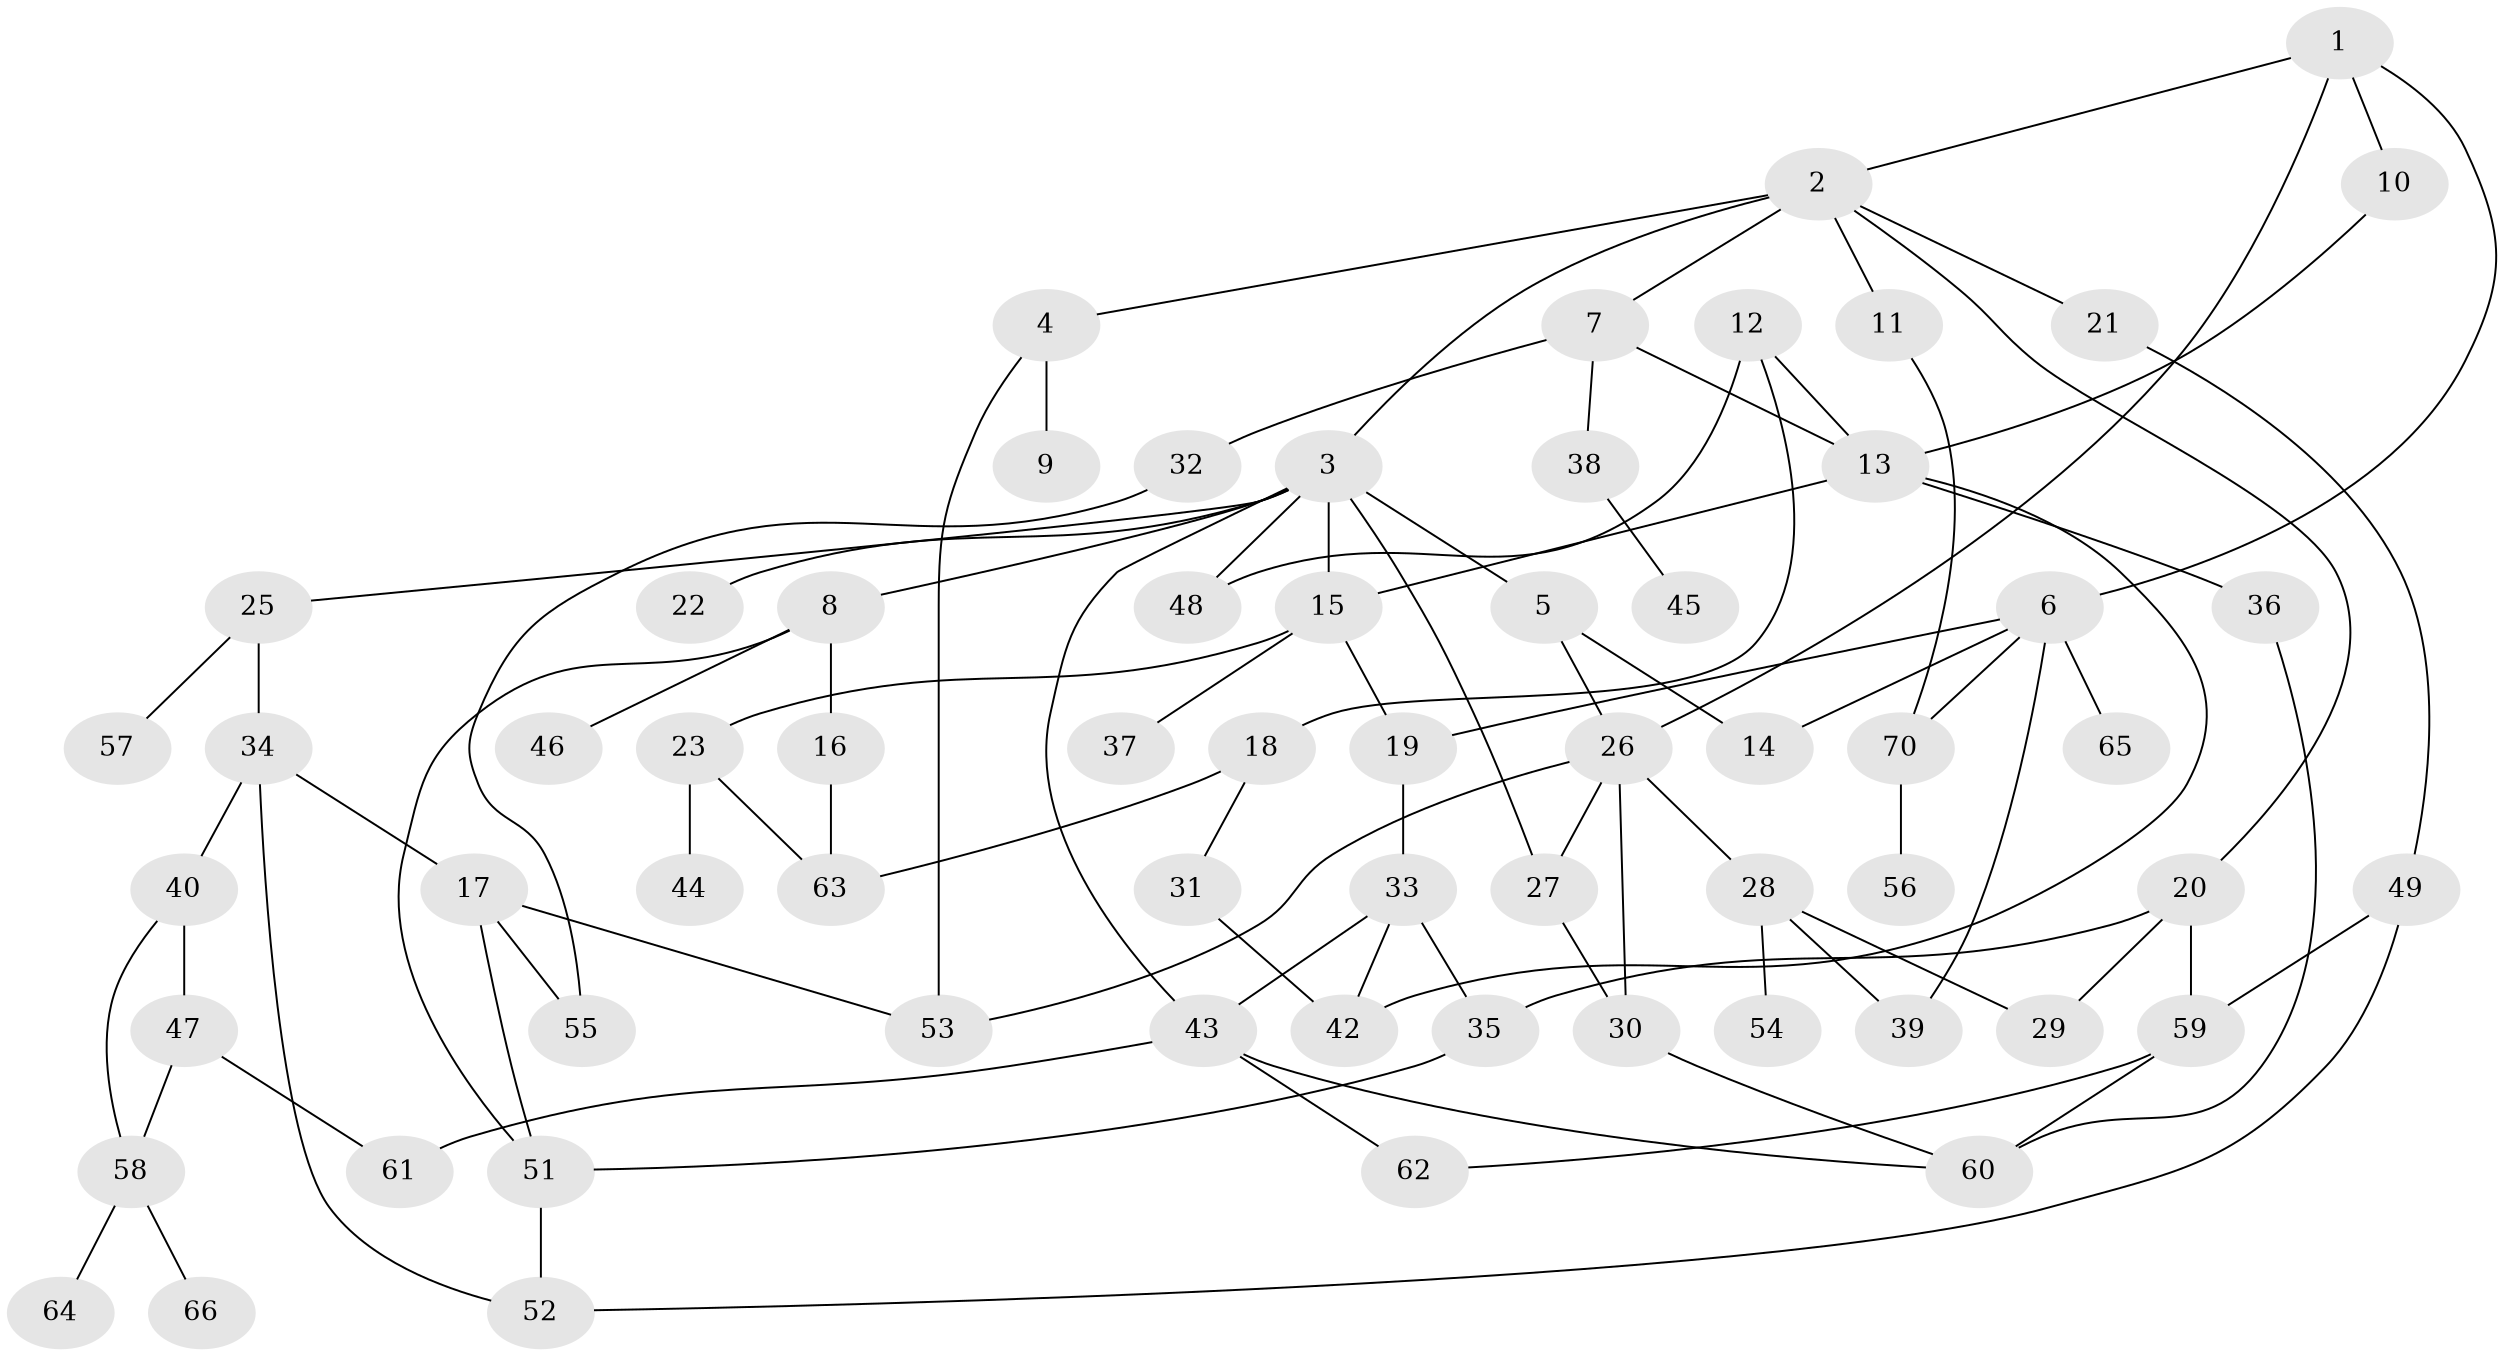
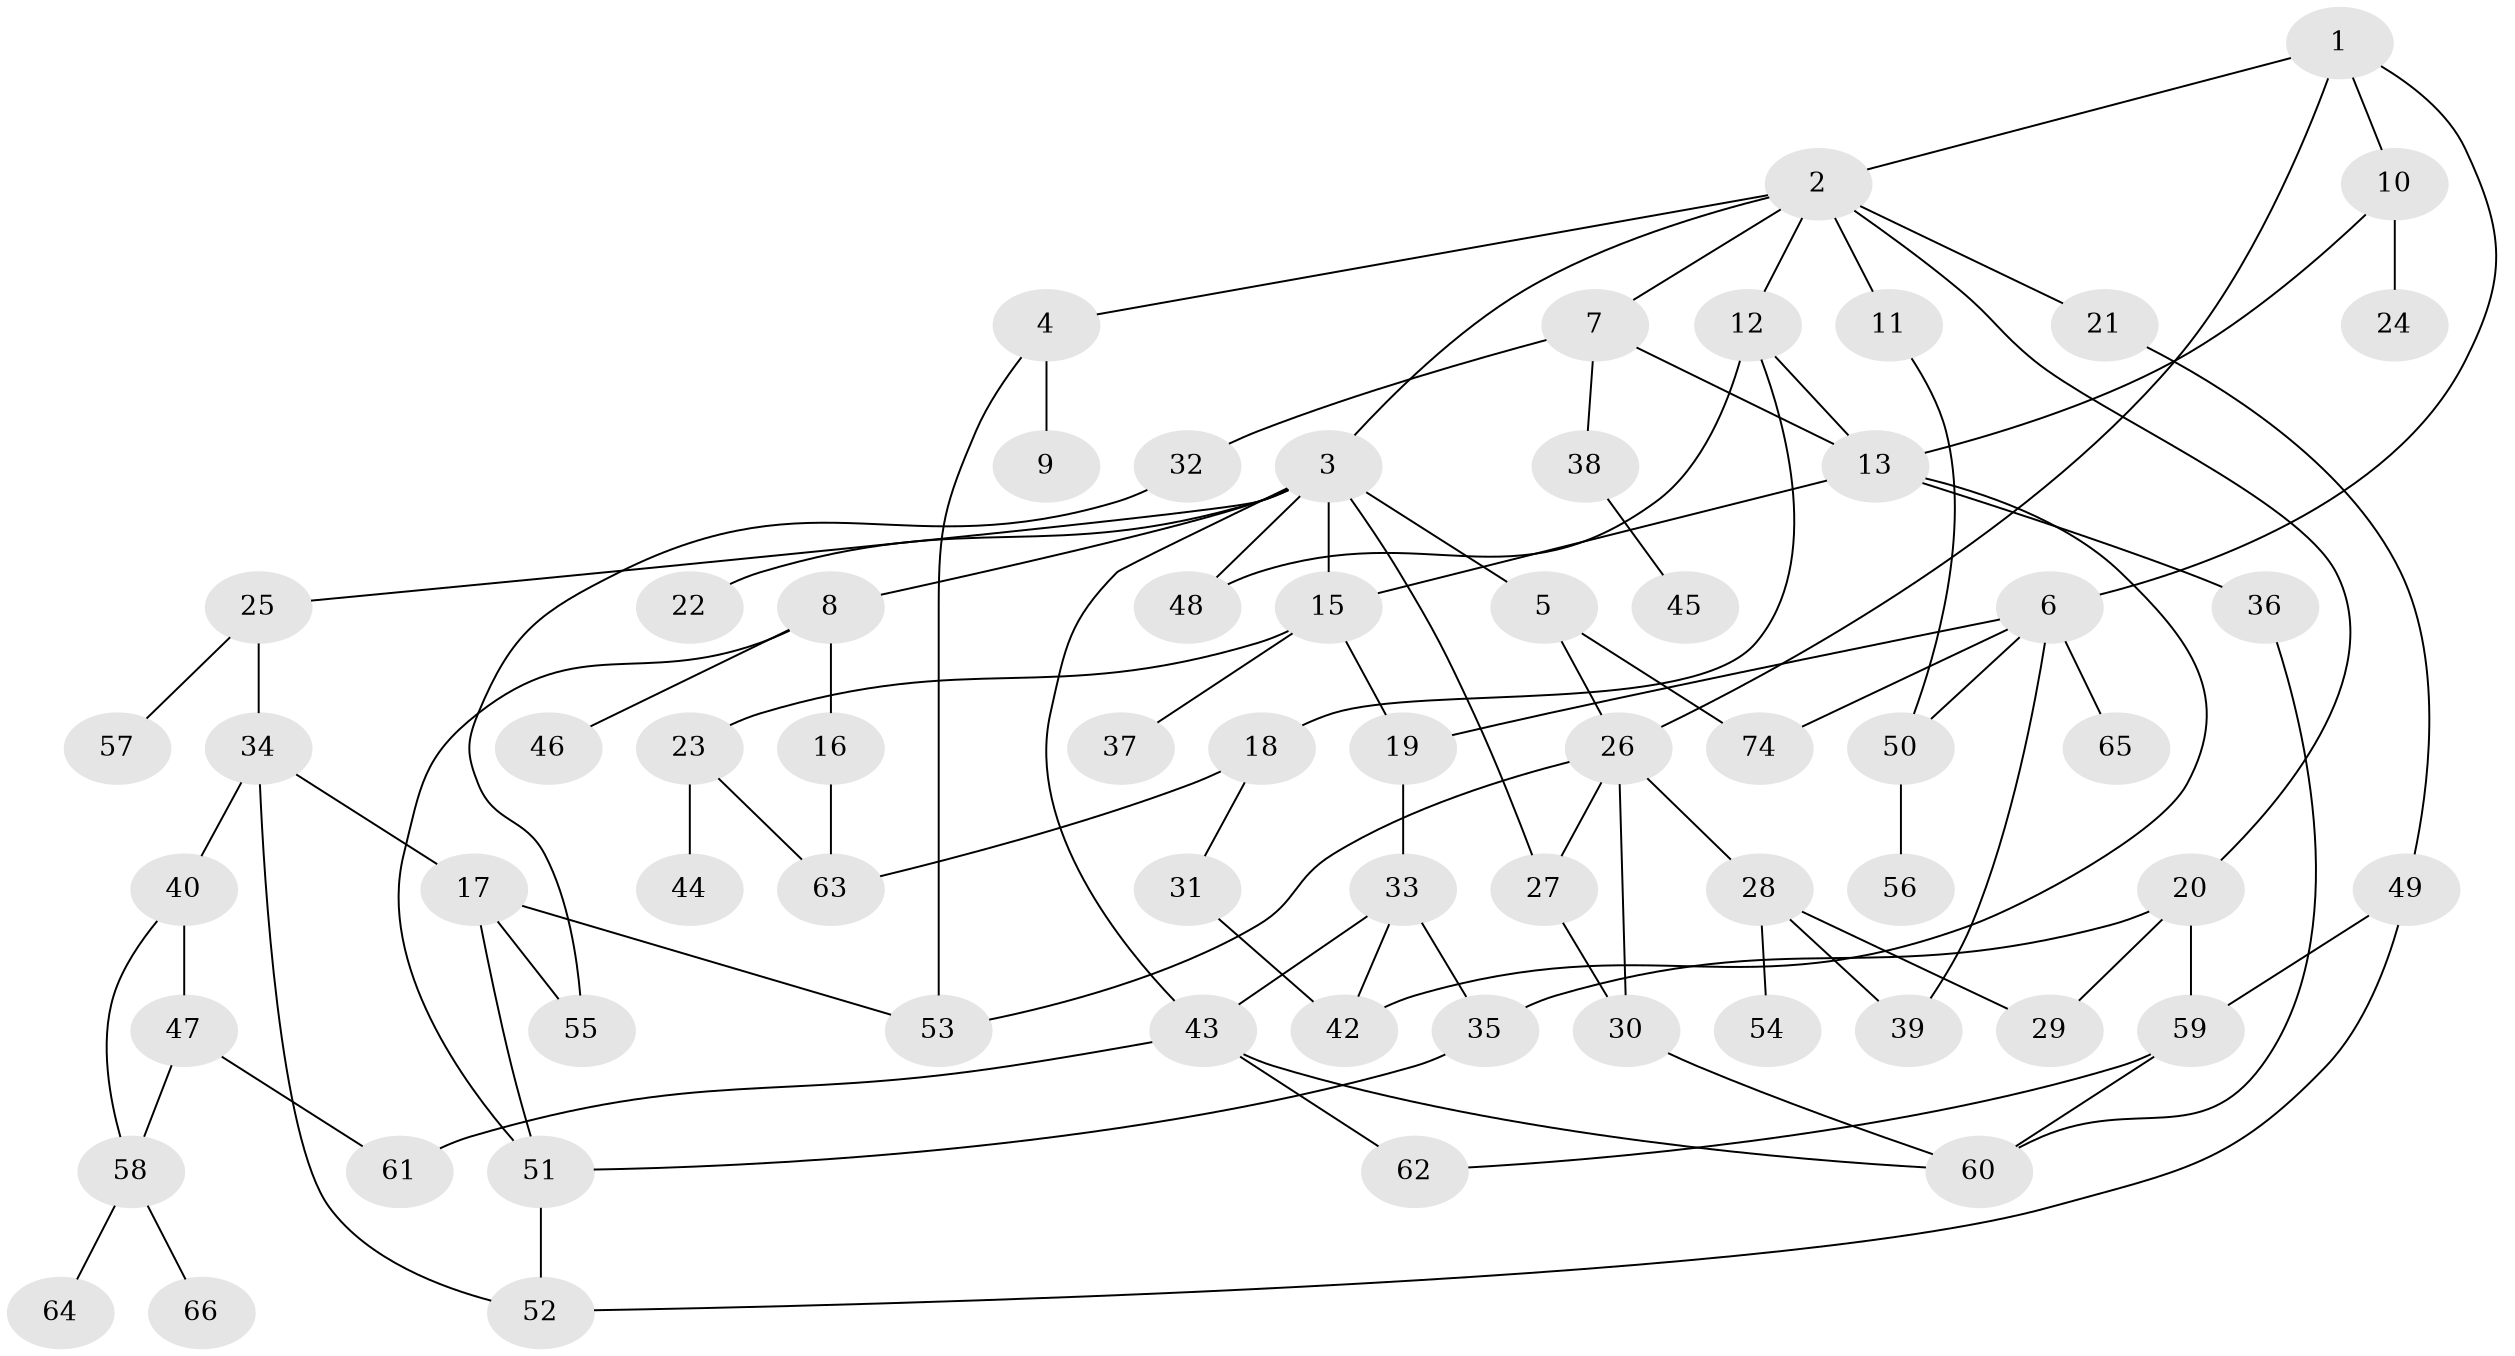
edge "2" -- "12": added
node "24": added
node "14": label "14" -> "74"
node "70": label "70" -> "50"
